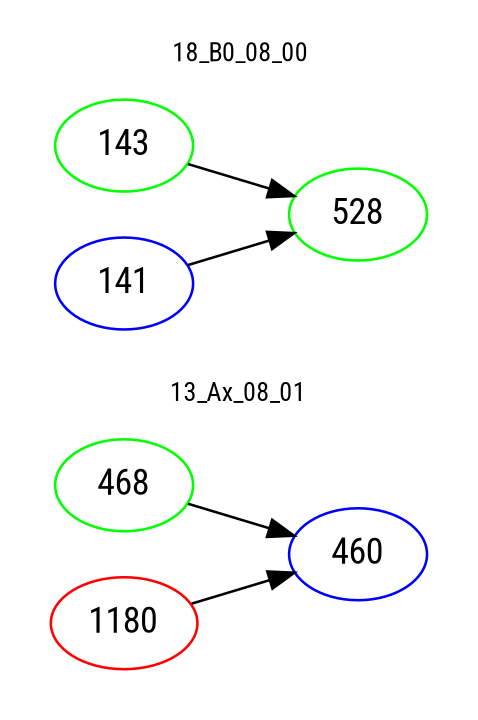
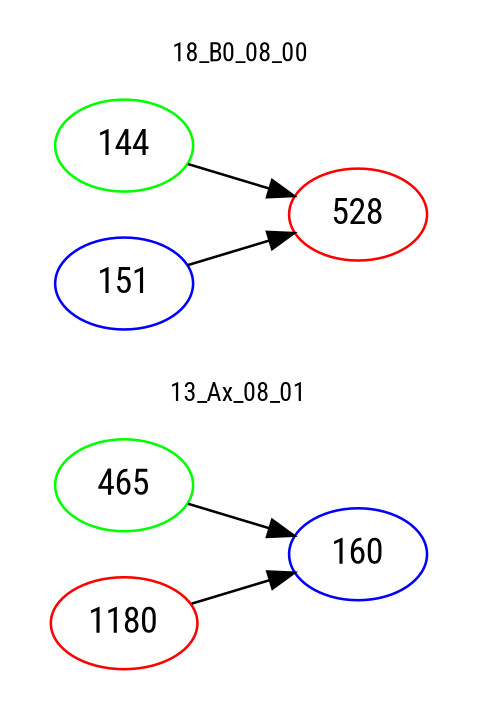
node "143": label "143" -> "144"
node "528": color green -> red
node "141": label "141" -> "151"
node "468": label "468" -> "465"
node "460": label "460" -> "160"
